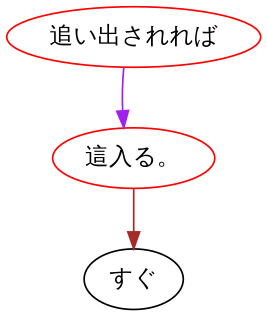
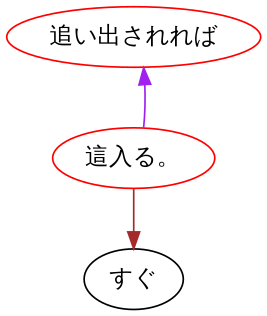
edge "追い出されれば" -> "這入る。": reversed
